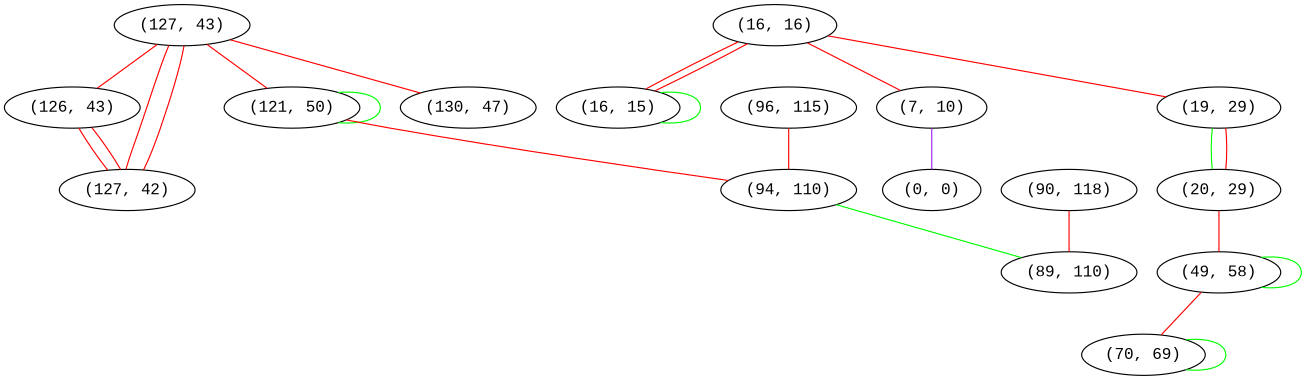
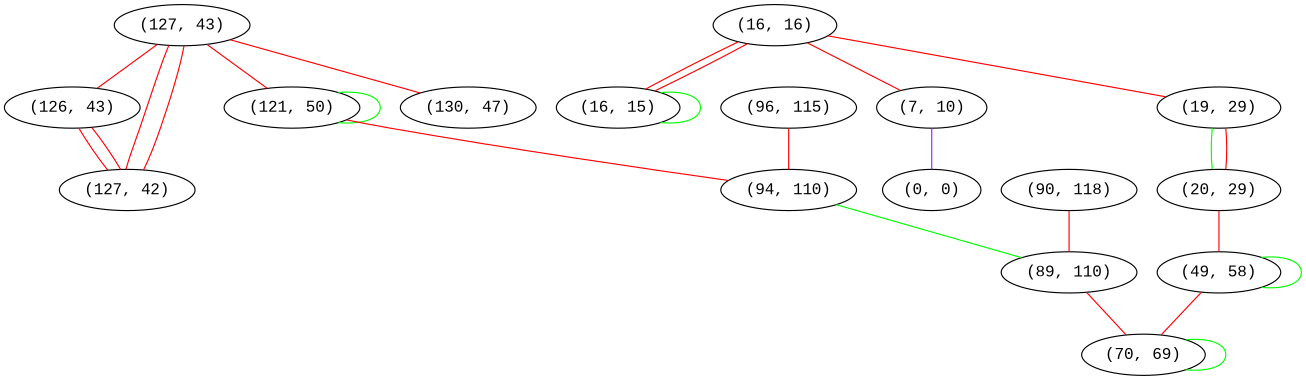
edge "(89, 110)" -- "(70, 69)": added
